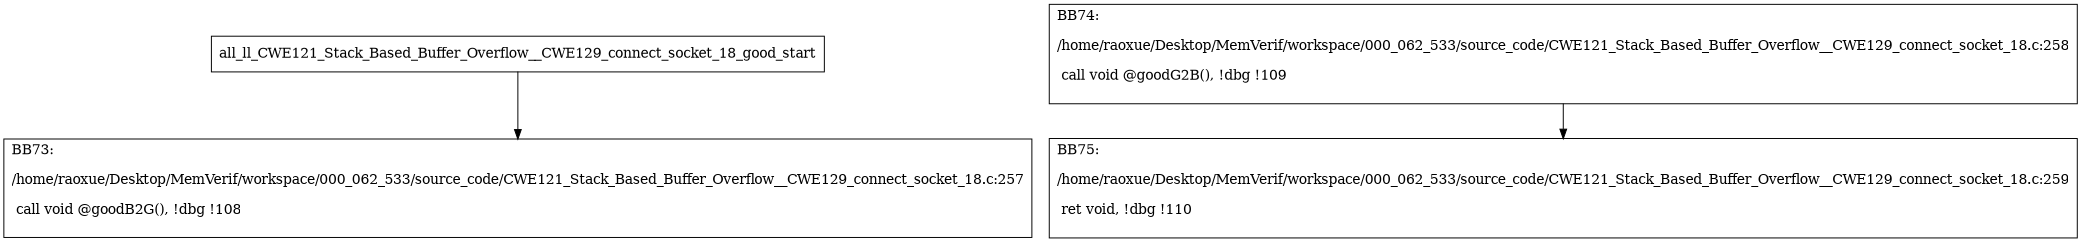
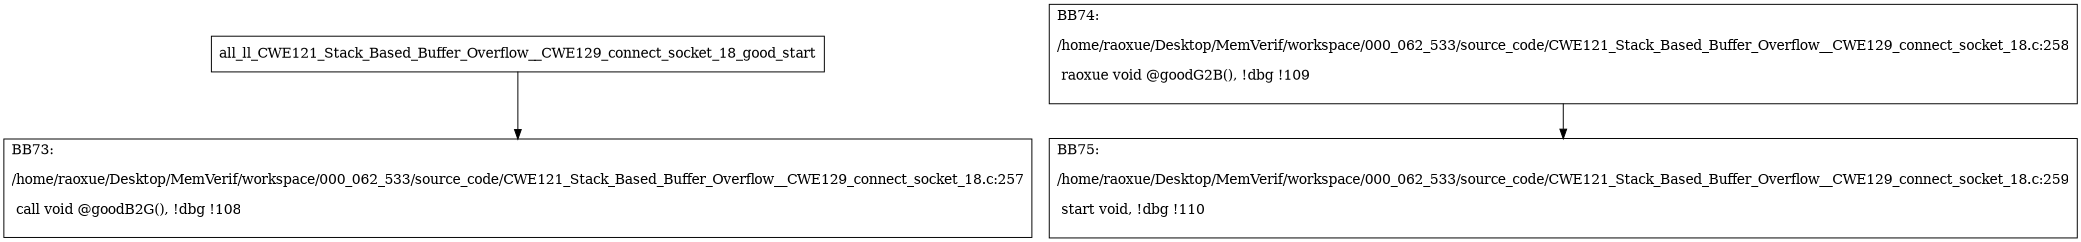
node "BB74:": text "call void @goodG2B(), !dbg !109" -> "raoxue void @goodG2B(), !dbg !109"
node "BB75:": text "ret void, !dbg !110" -> "start void, !dbg !110"
